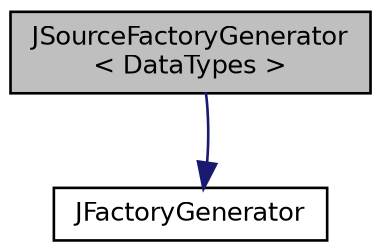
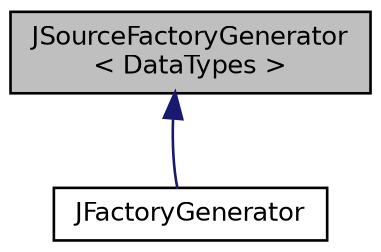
edge "JSourceFactoryGenerator < DataTypes >" -> "JFactoryGenerator": reversed
